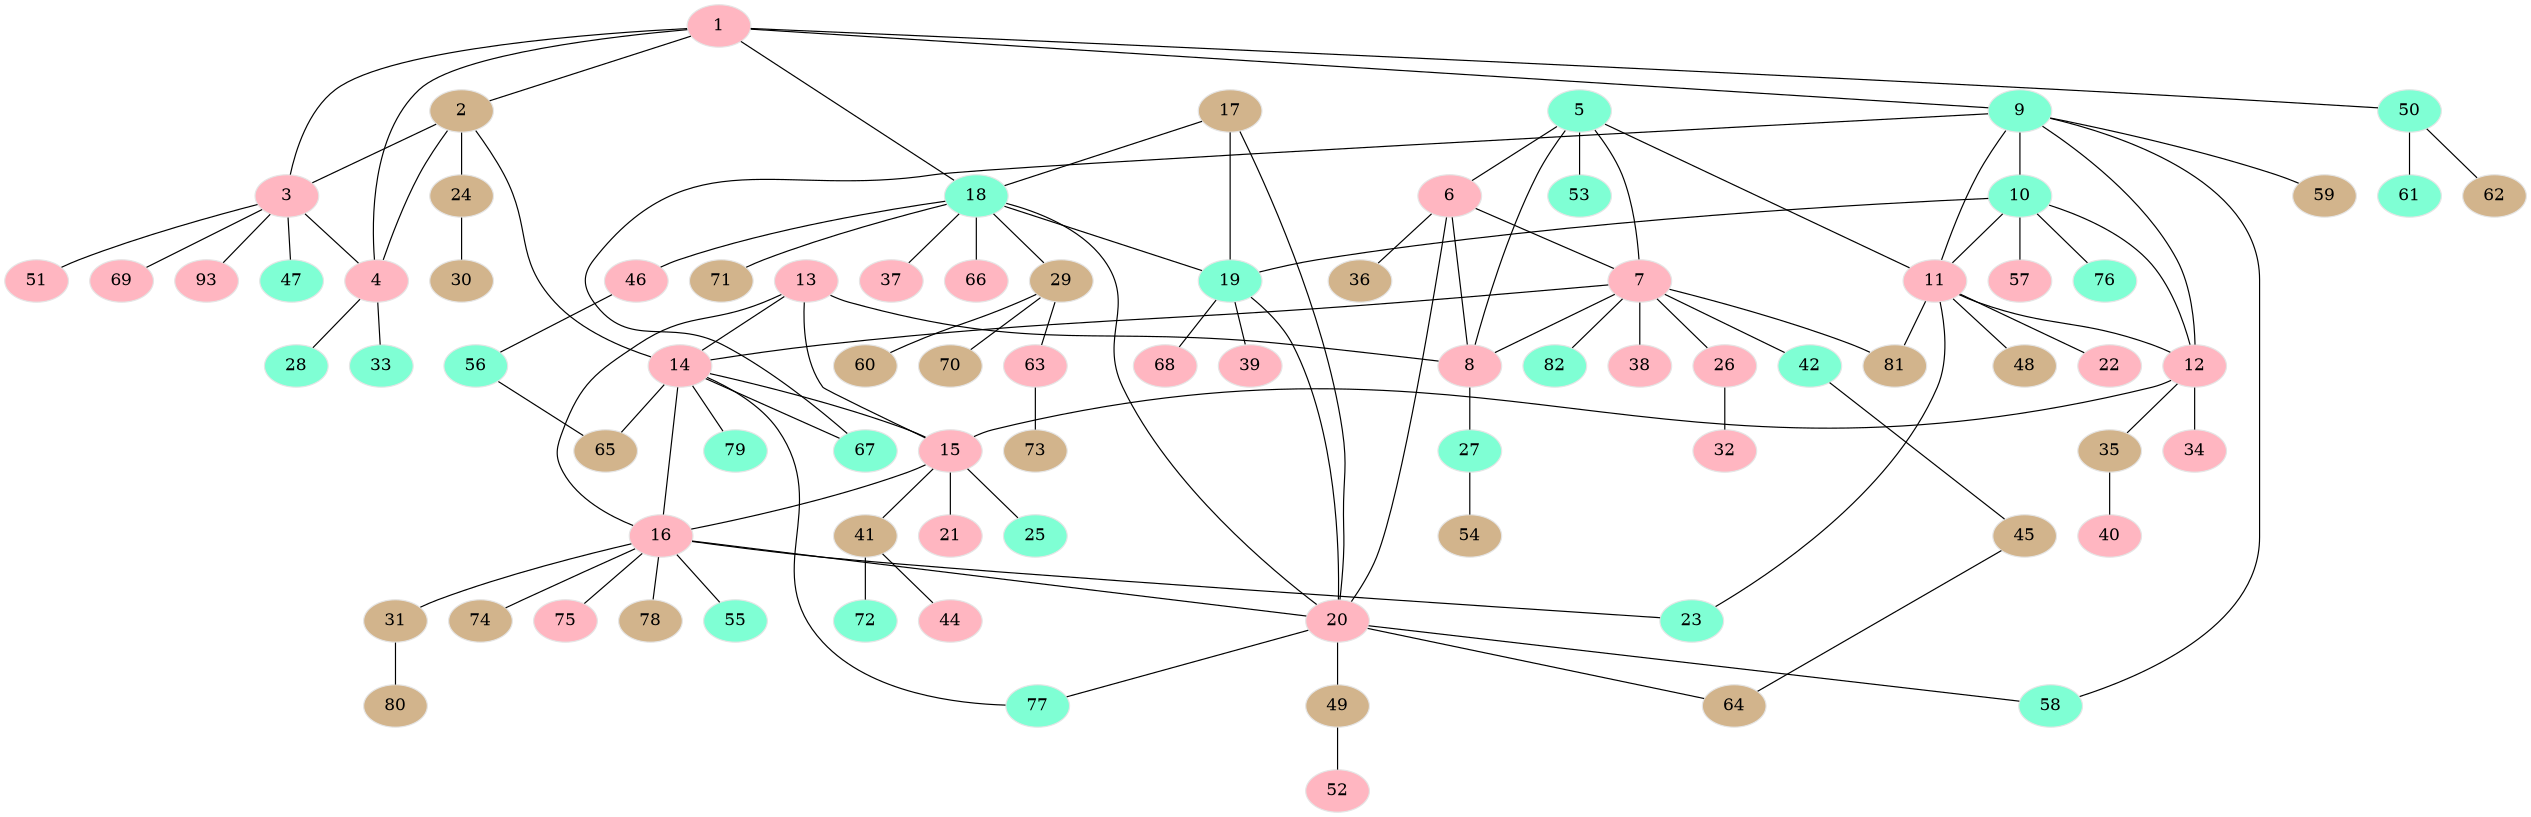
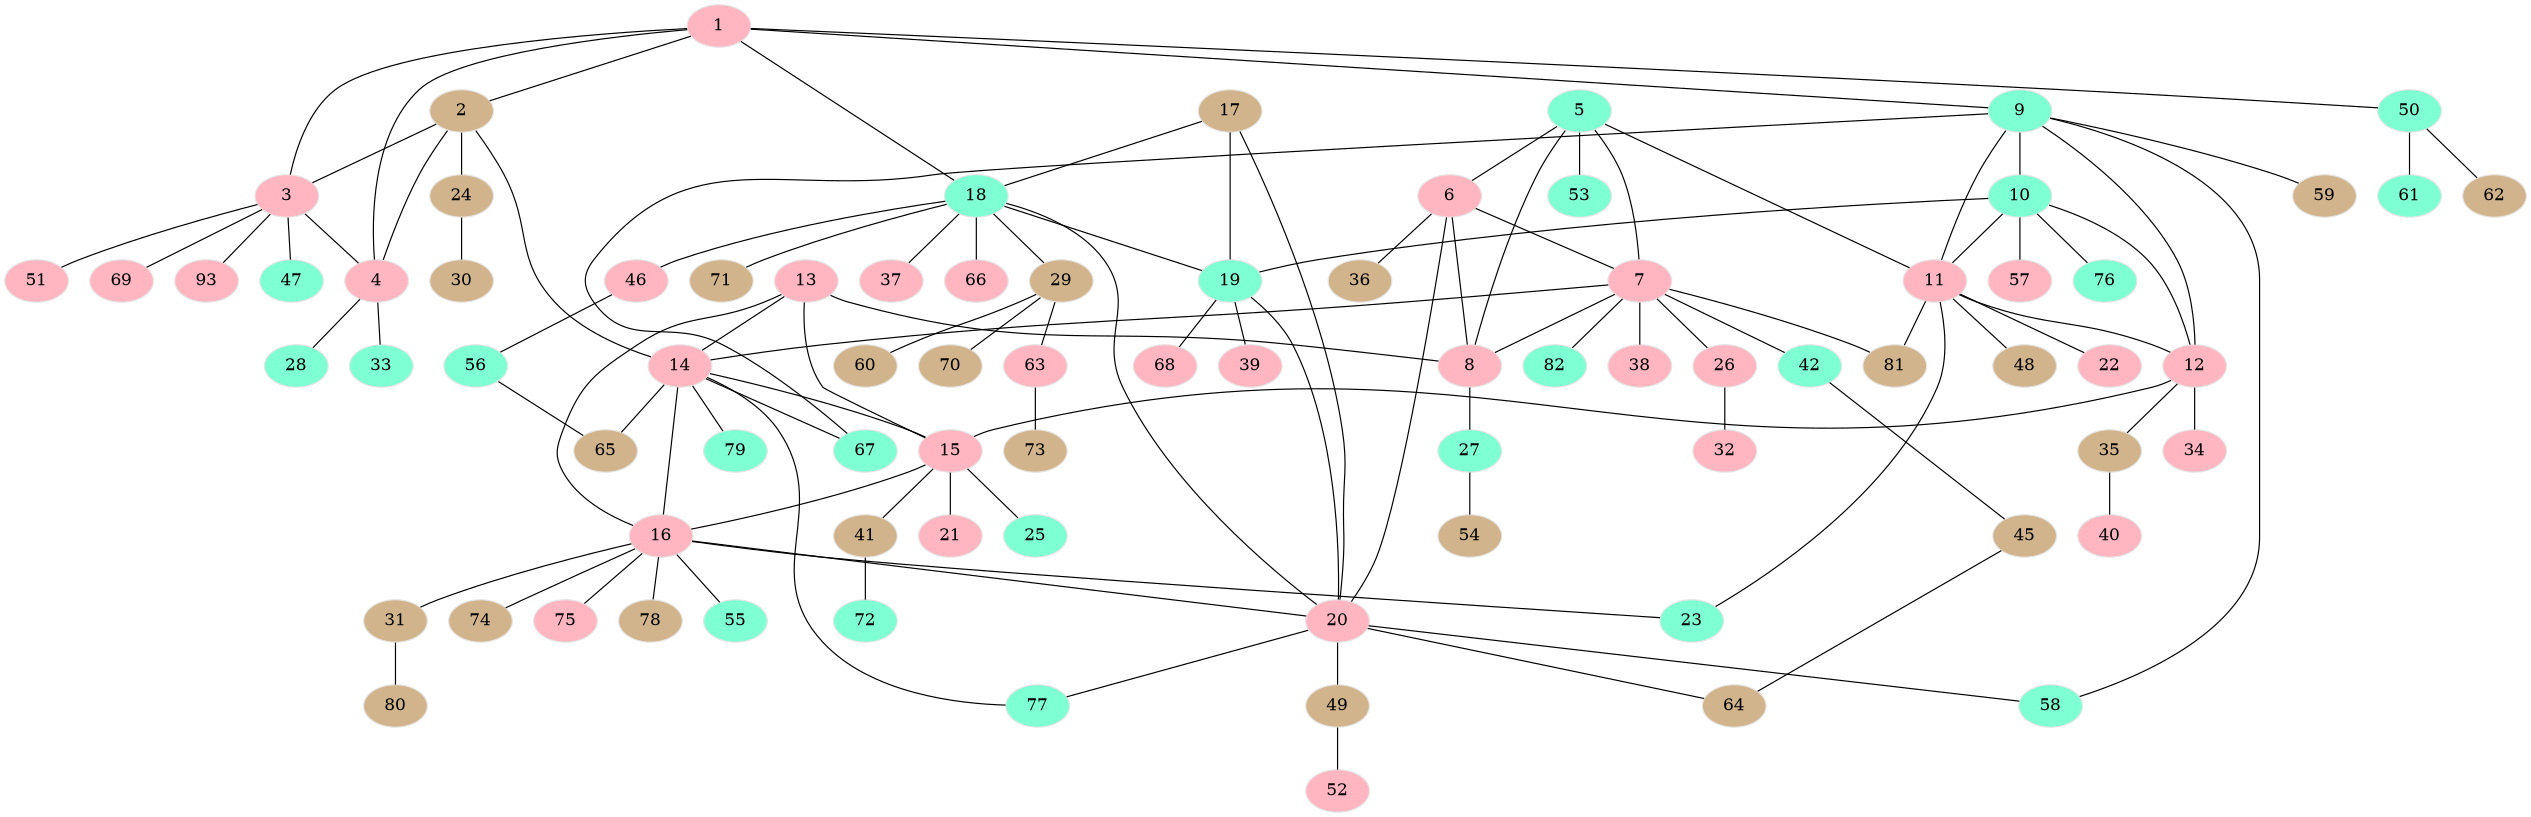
node "44": removed
